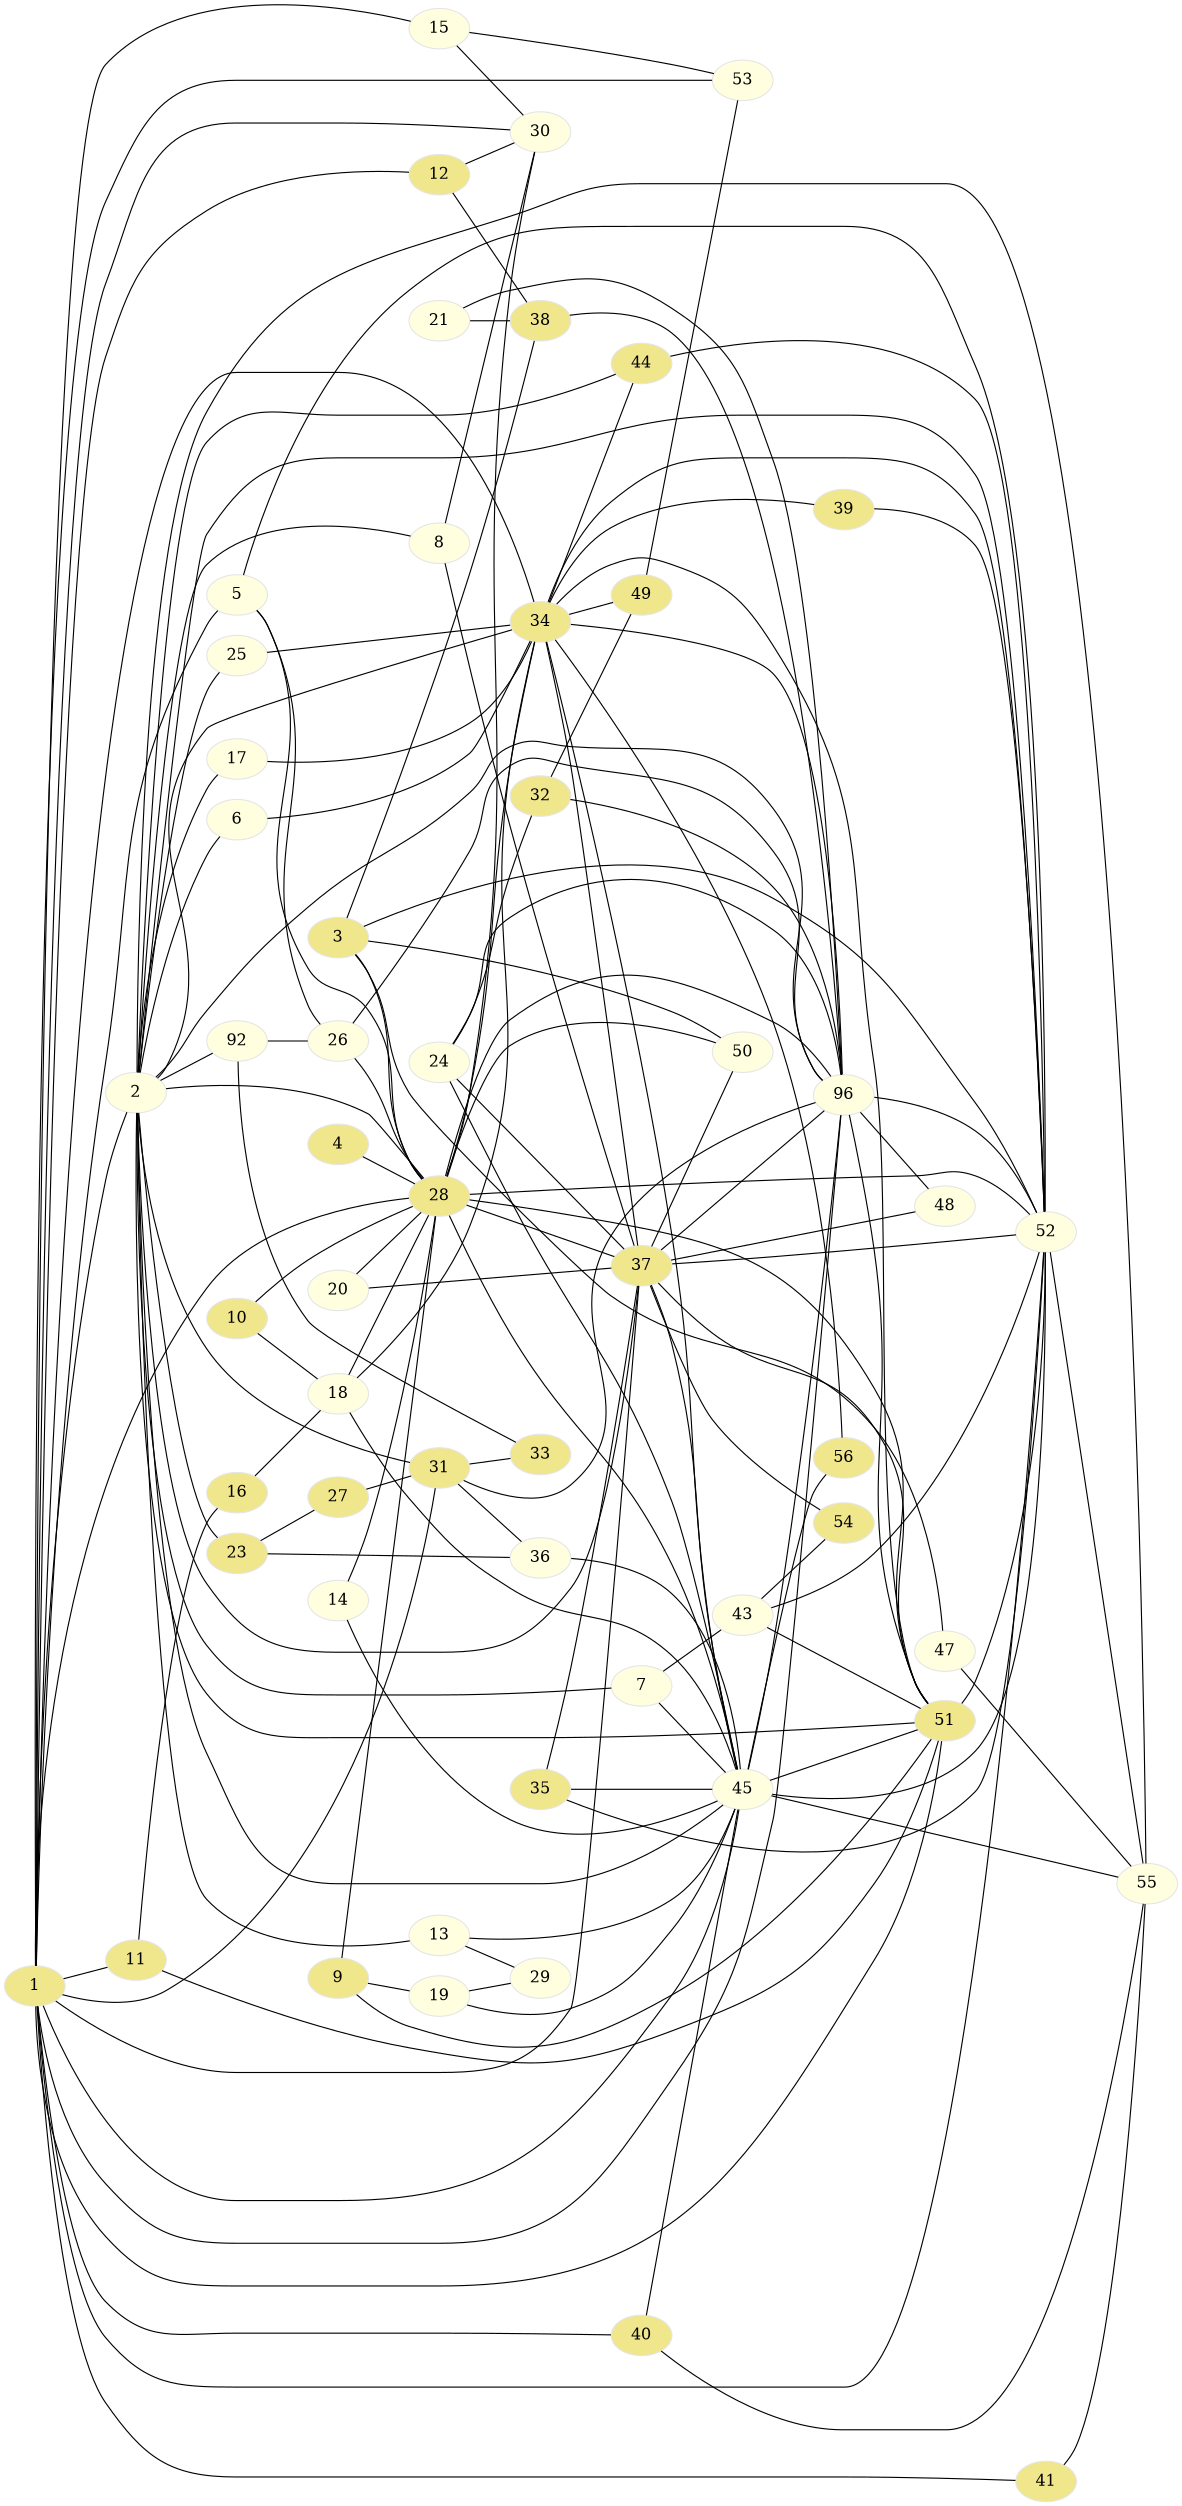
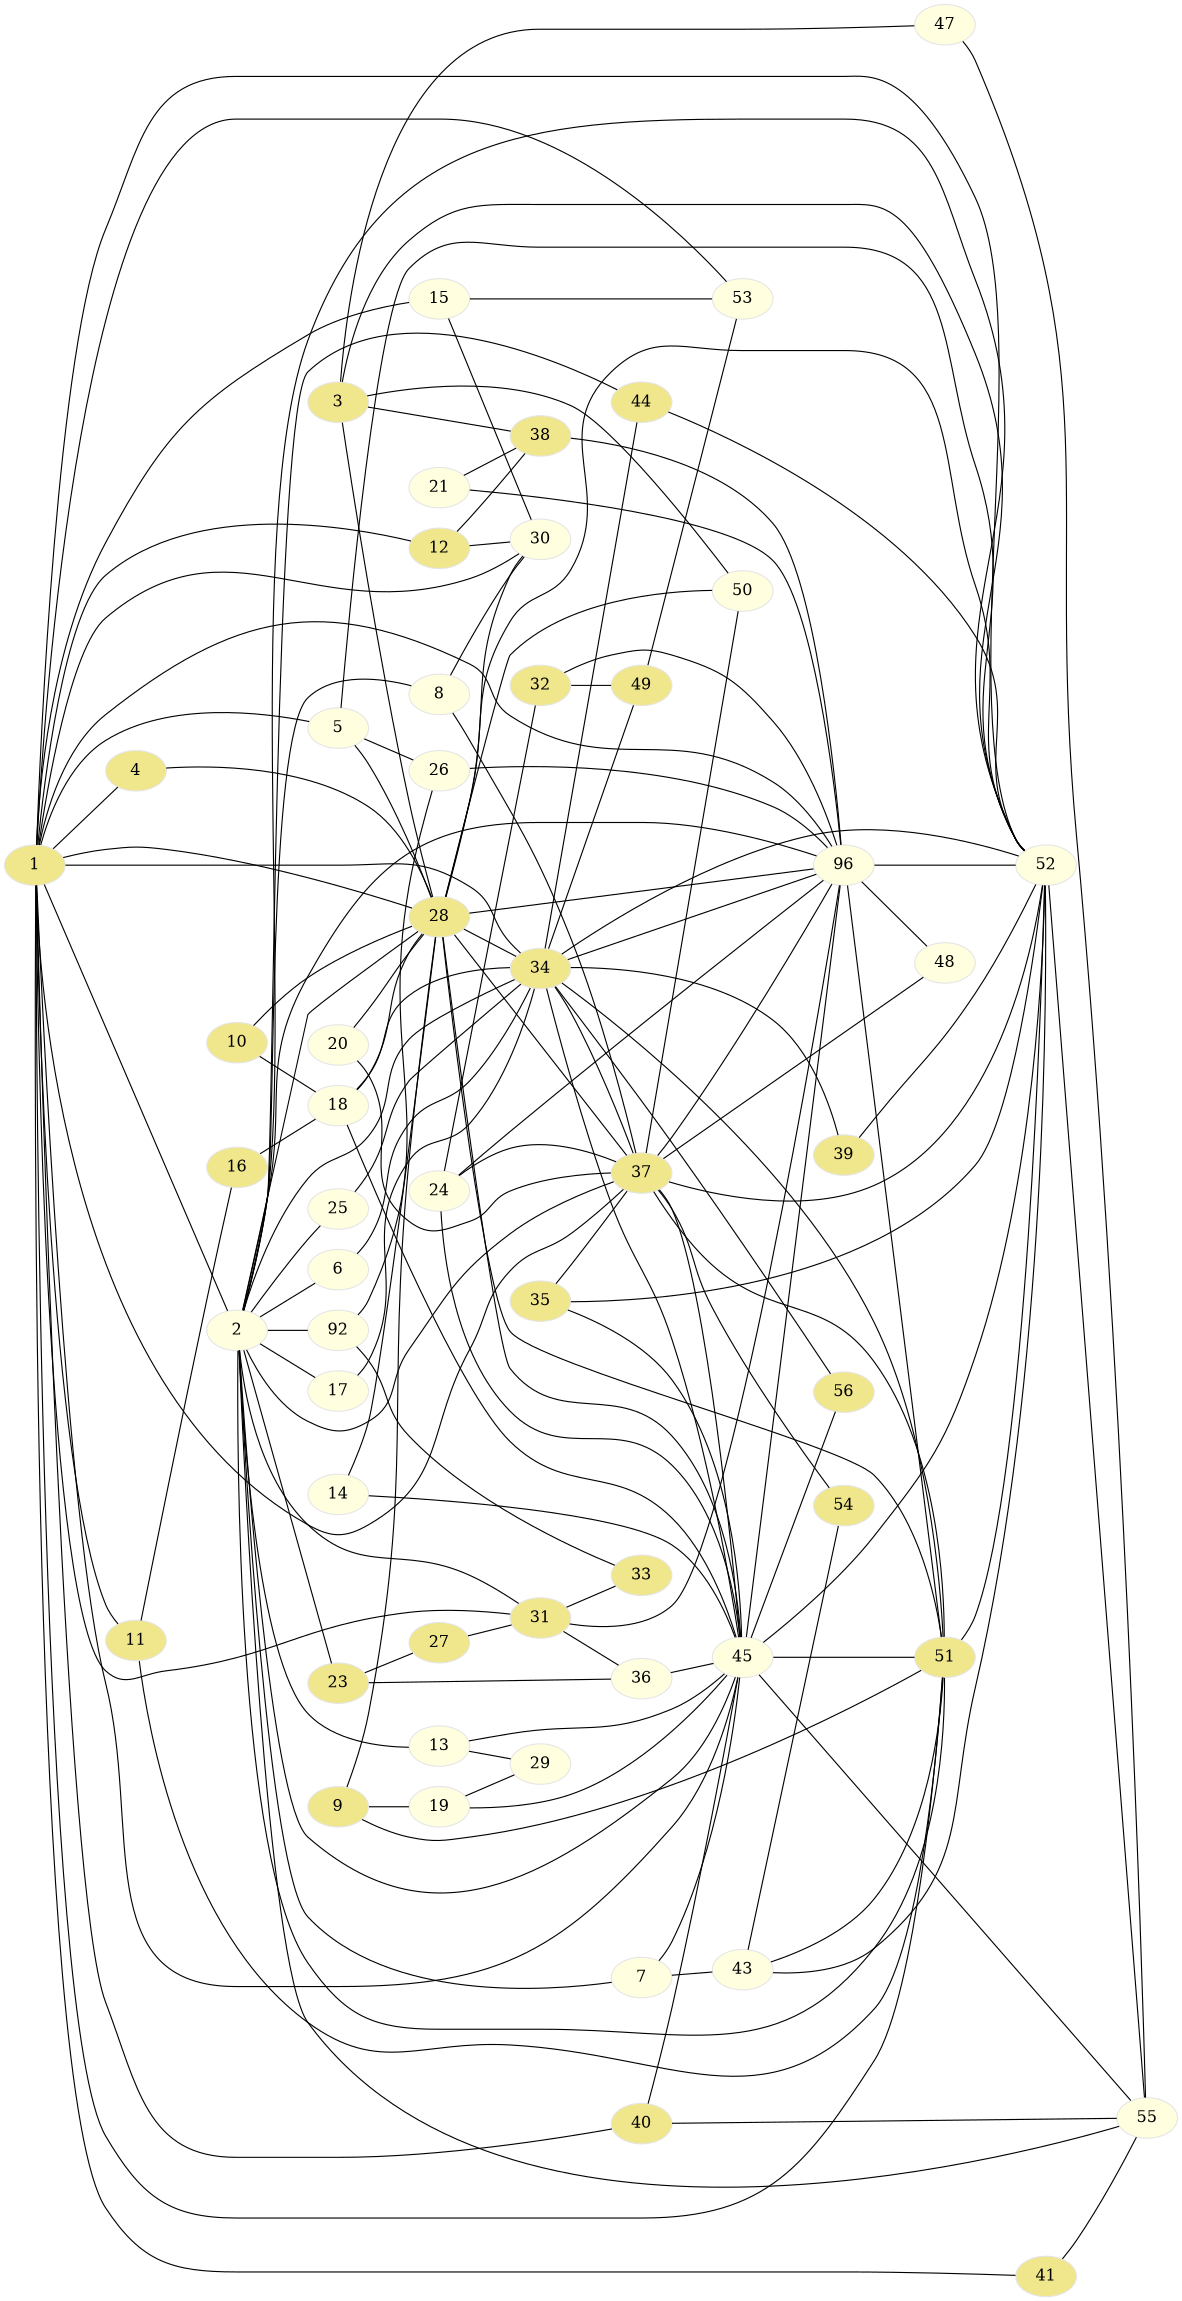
edge "4" -- "1": added
edge "26" -- "28": removed
